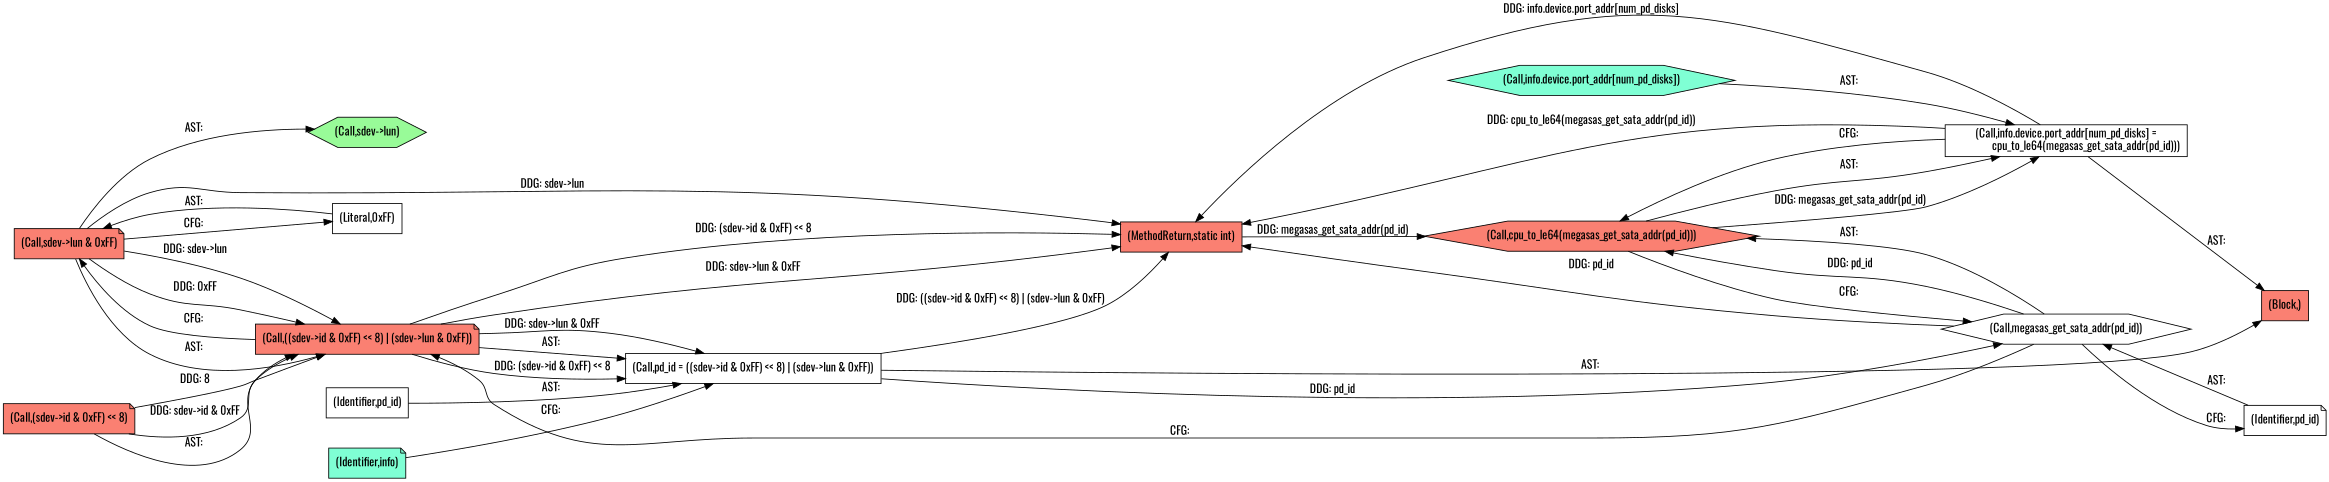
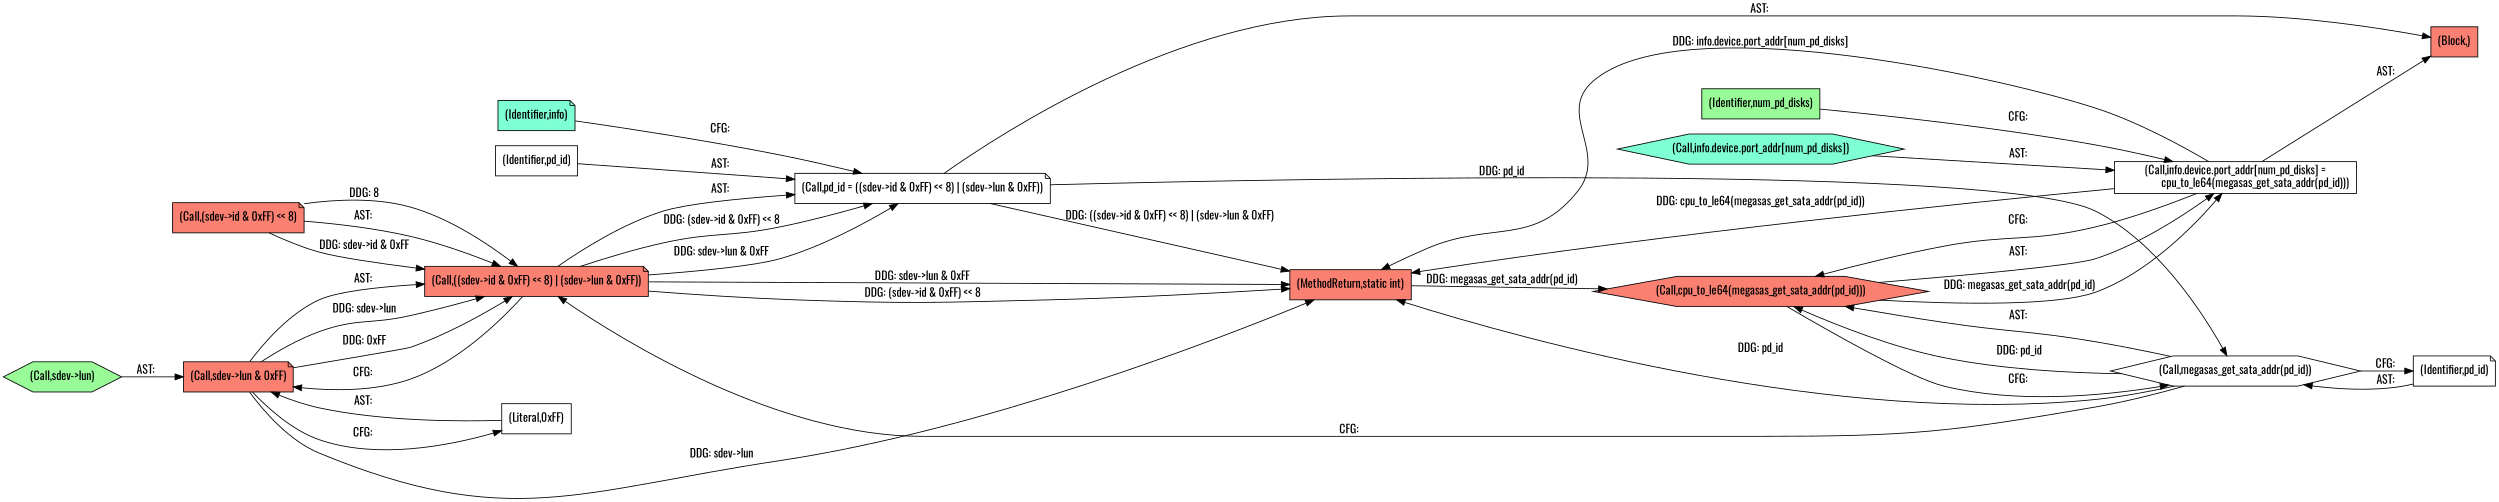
node "(Identifier,num_pd_disks)": added
edge "(Call,sdev->lun & 0xFF)" -> "(Call,sdev->lun)": reversed
node "(Call,pd_id = ((sdev->id & 0xFF) << 8) | (sdev->lun & 0xFF))": shape box -> note
